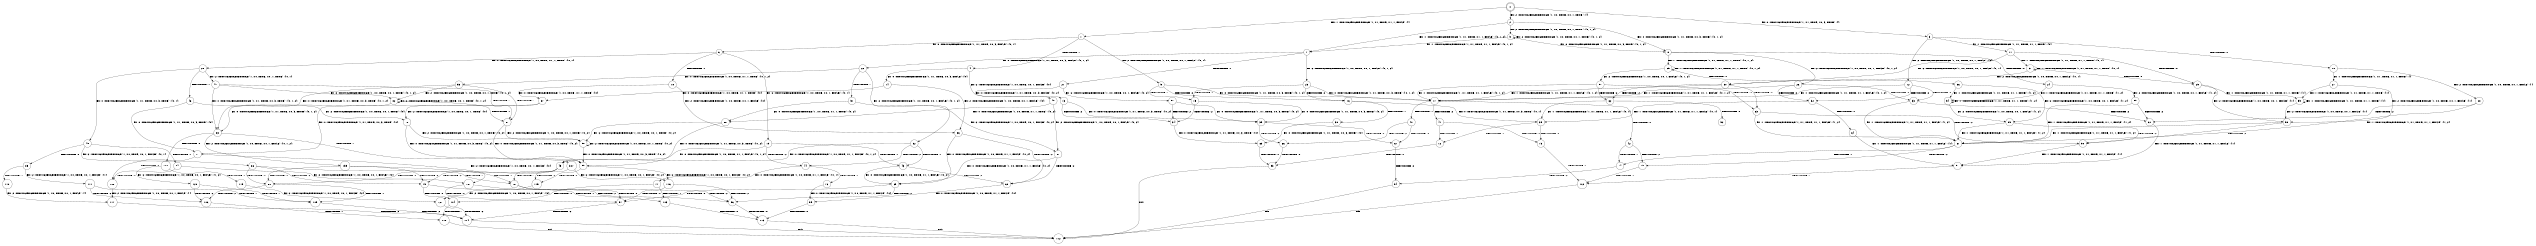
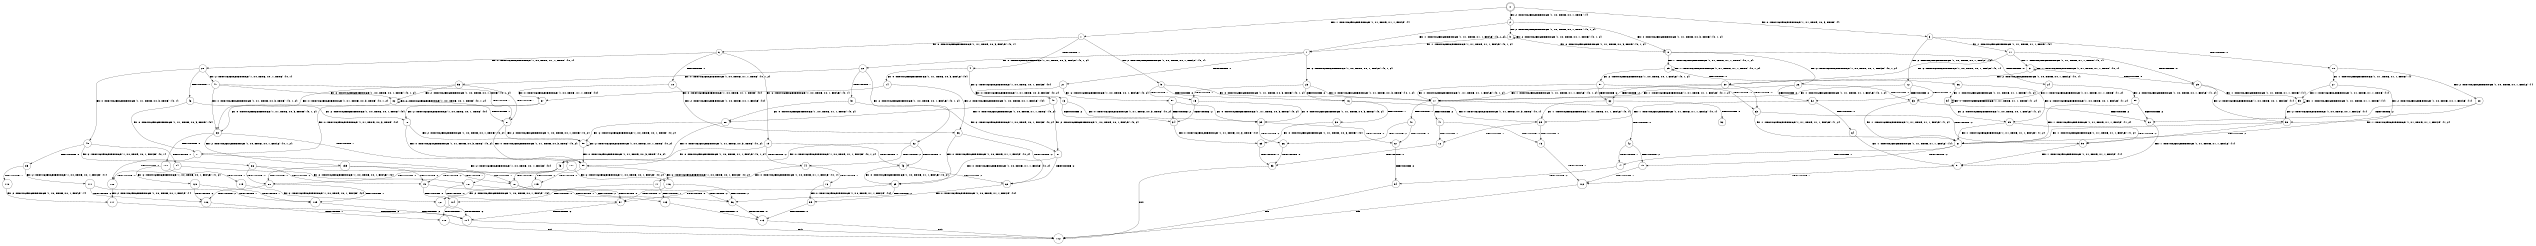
node "307": label "307" -> "107"
